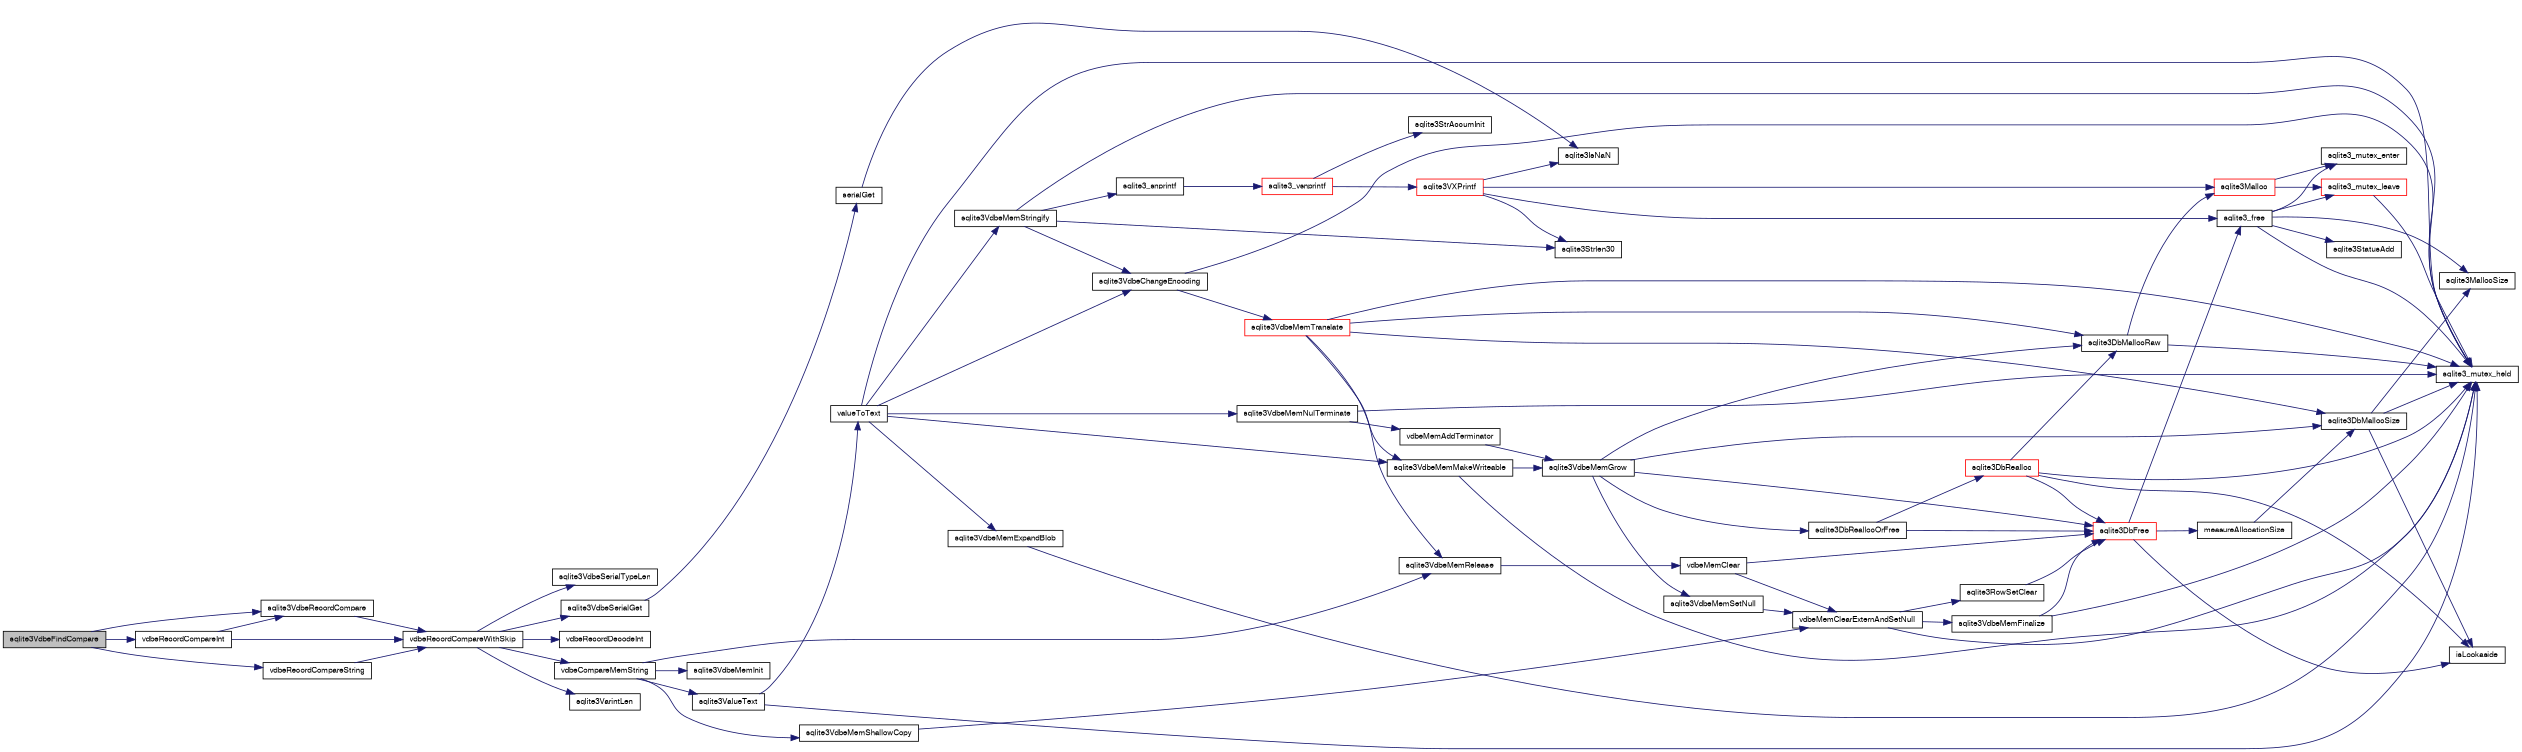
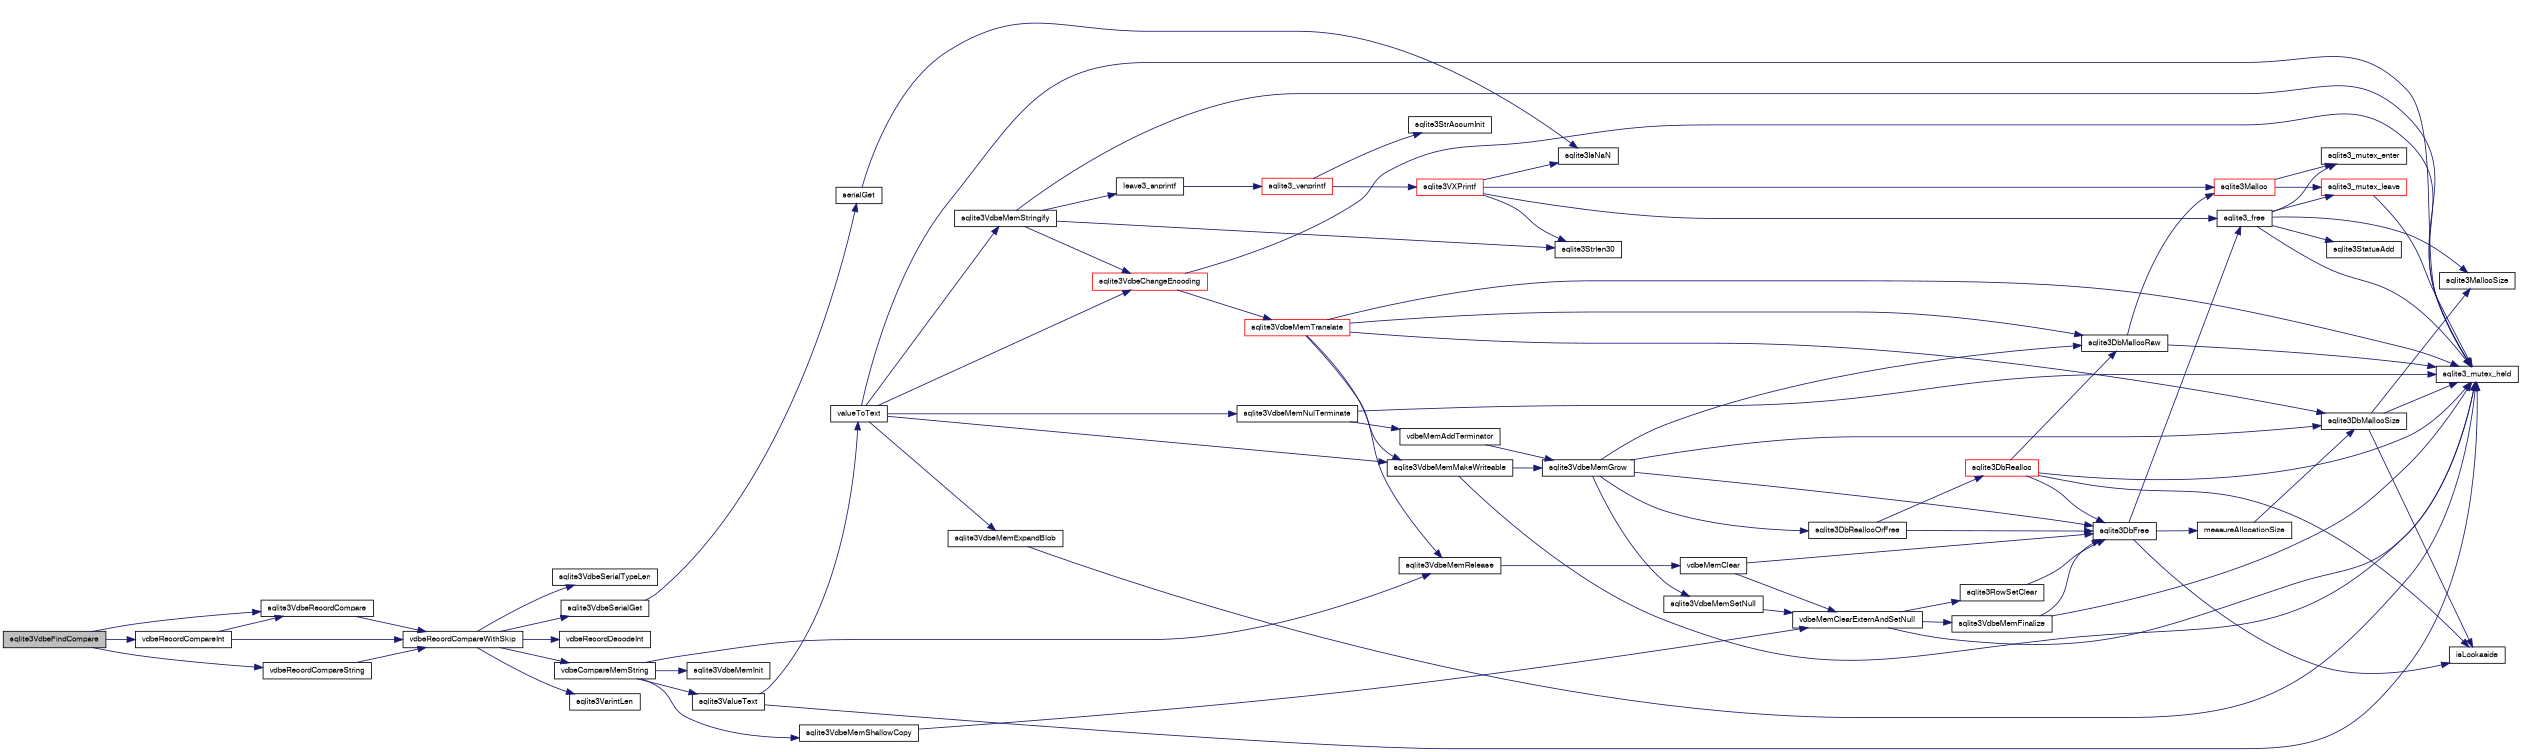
node "sqlite3_snprintf": label "sqlite3_snprintf" -> "leave3_snprintf"
node "sqlite3VdbeChangeEncoding": color black -> red
node "sqlite3DbFree": color red -> black
